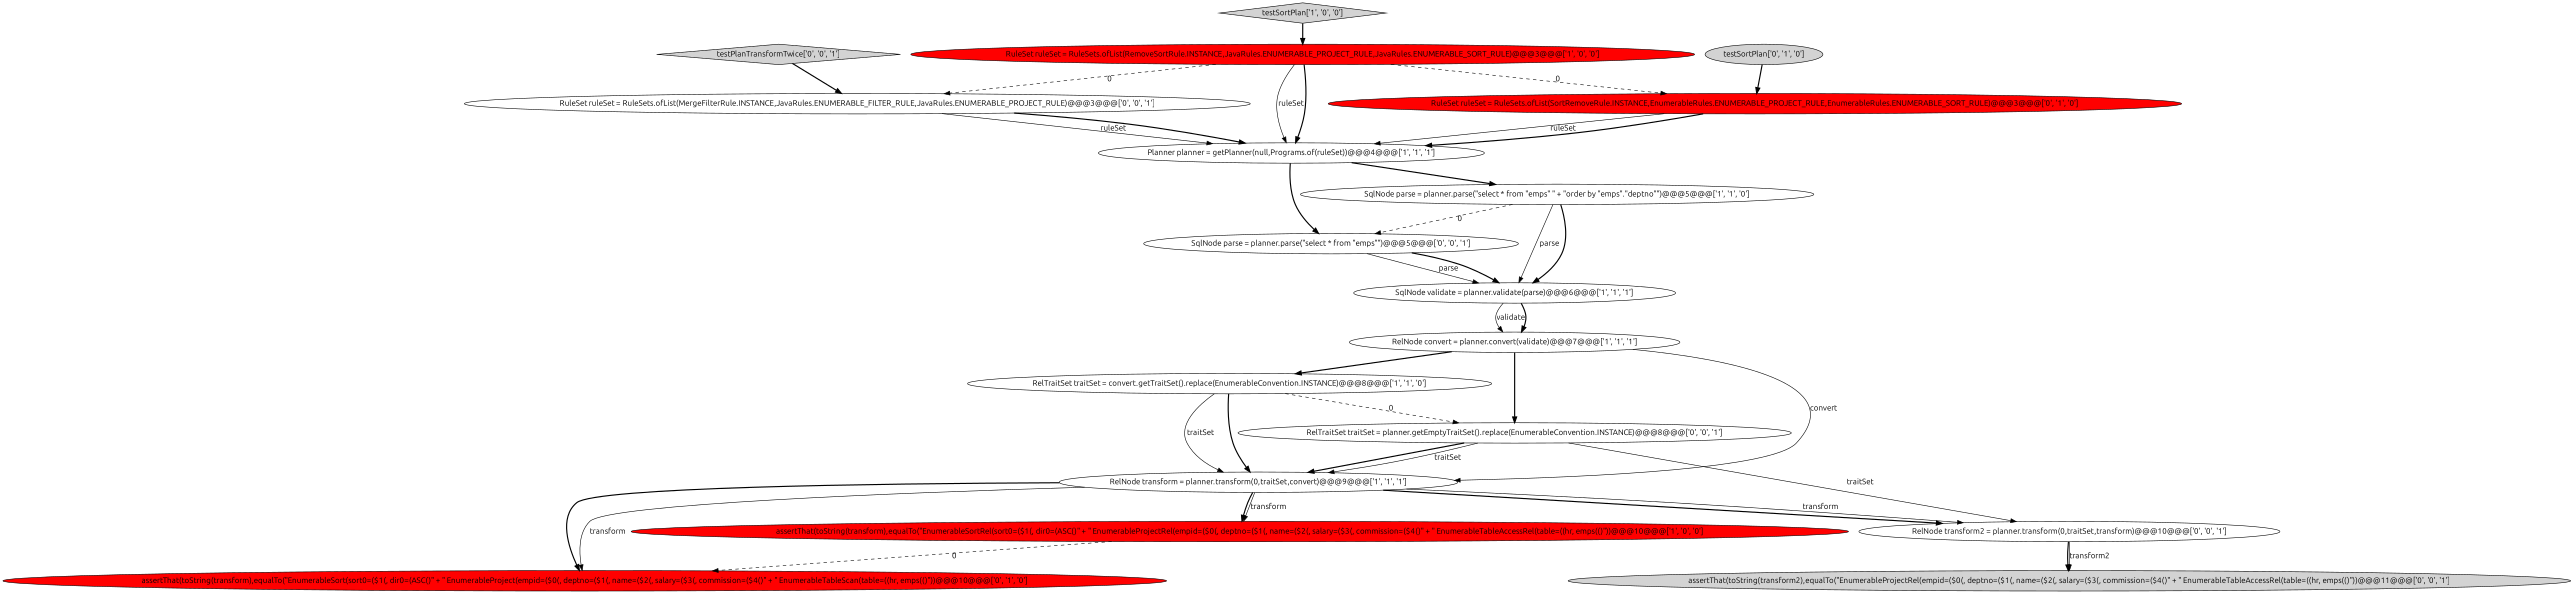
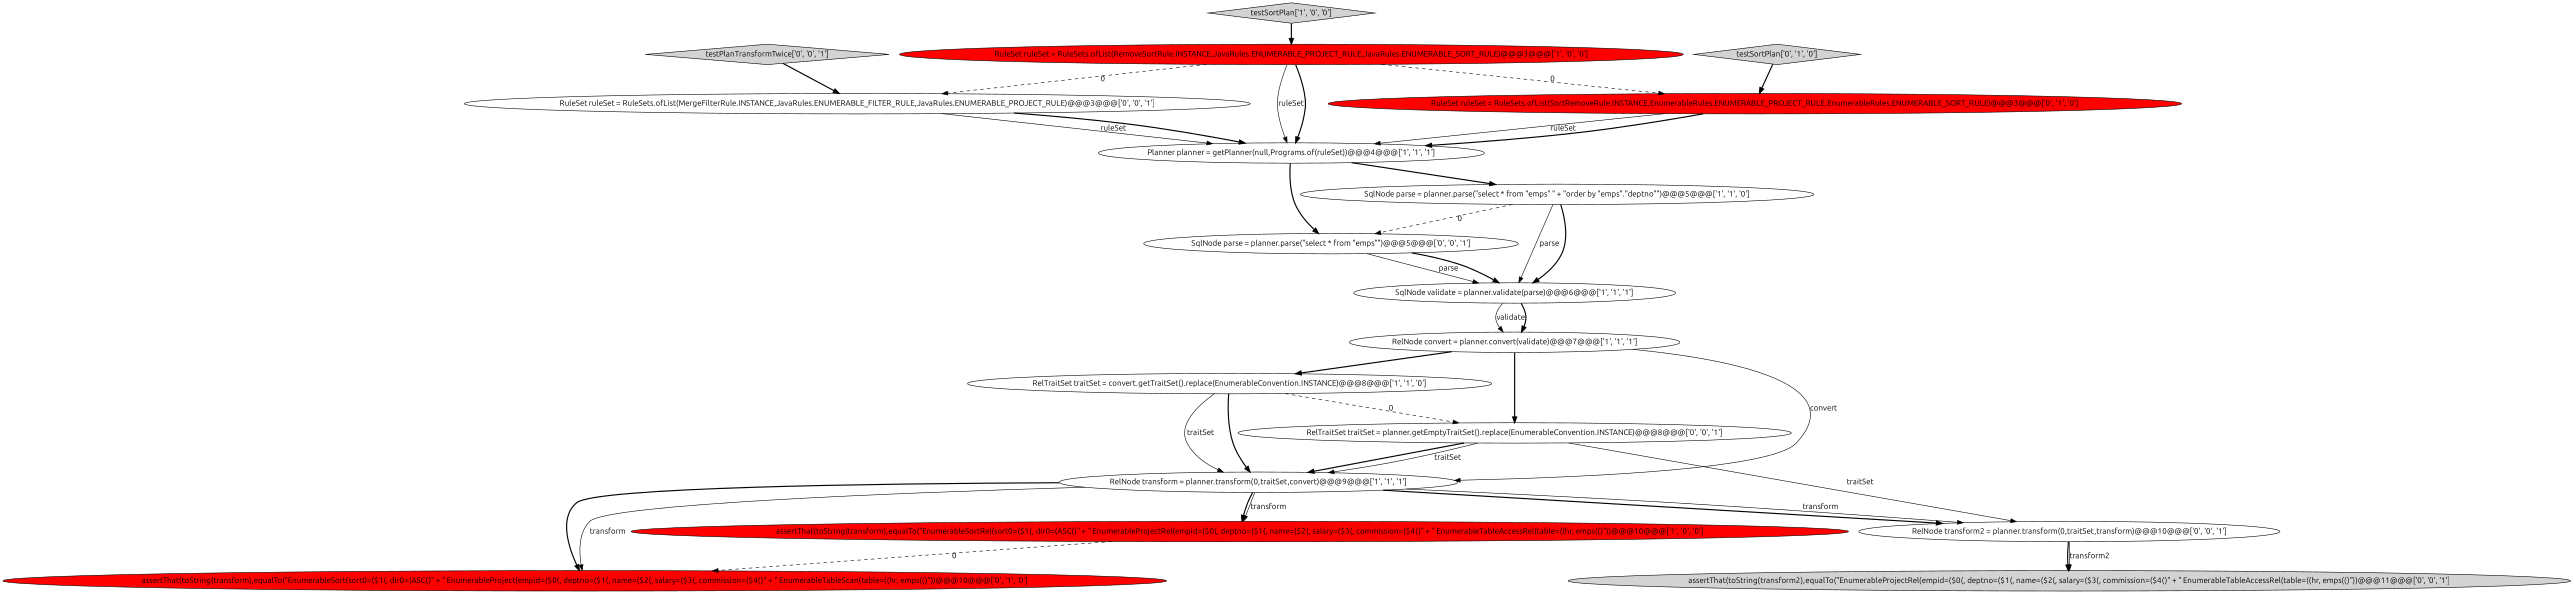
node "testSortPlan['0', '1', '0']": shape ellipse -> diamond
